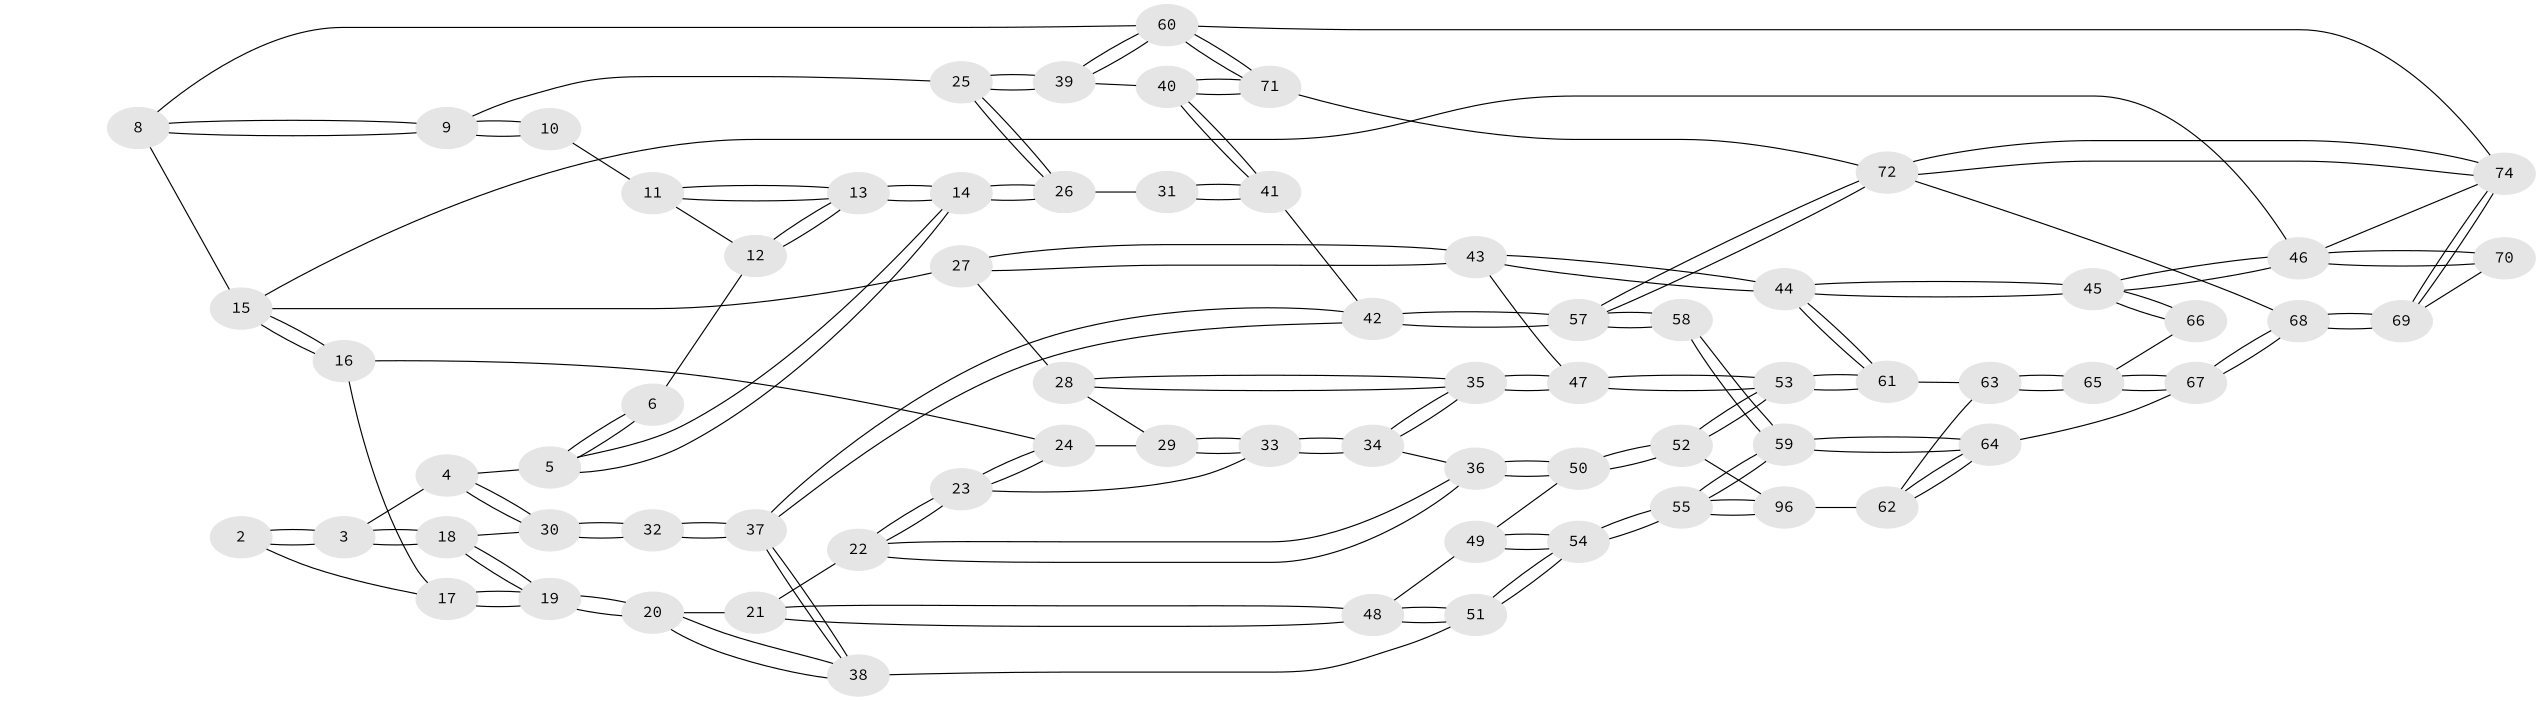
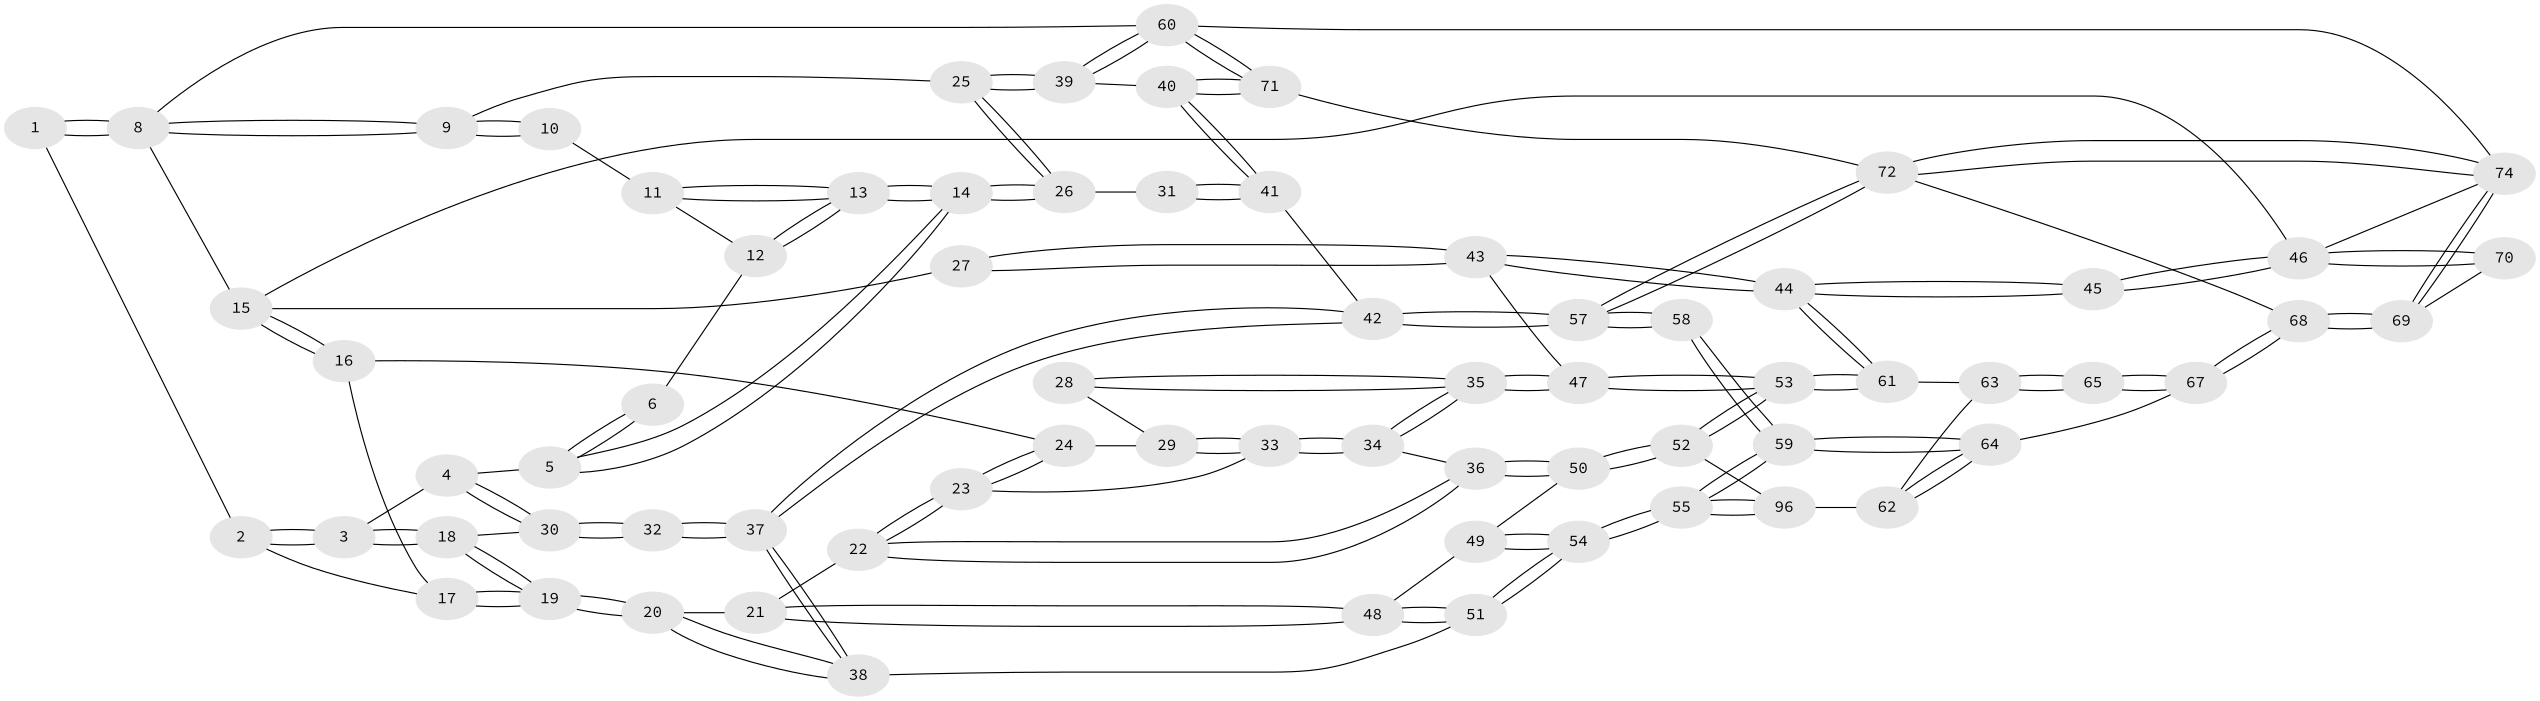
node "1": added
node "66": removed
edge "27" -- "28": removed
